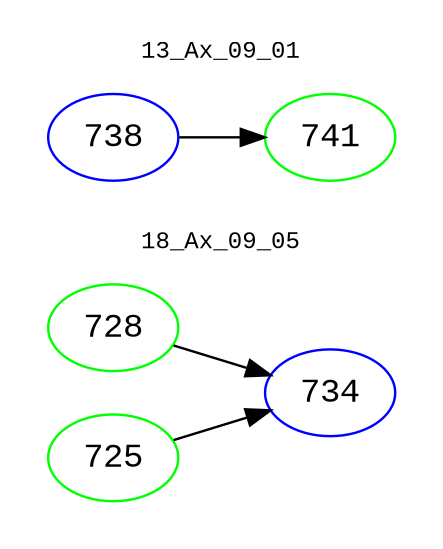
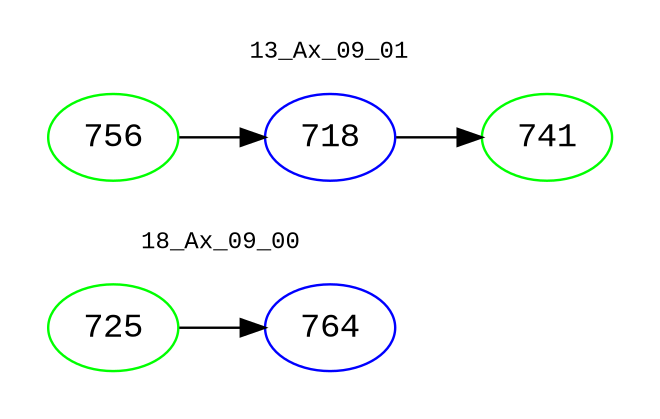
node "756": added
node "738": label "738" -> "718"
cluster "18_Ax_09_05": label "18_Ax_09_05" -> "18_Ax_09_00"
node "728": removed
node "734": label "734" -> "764"
